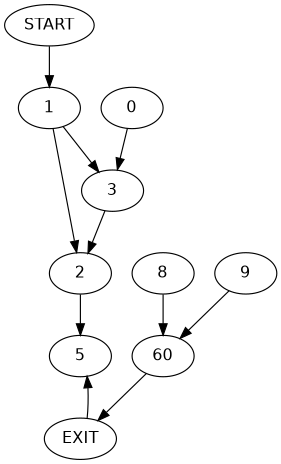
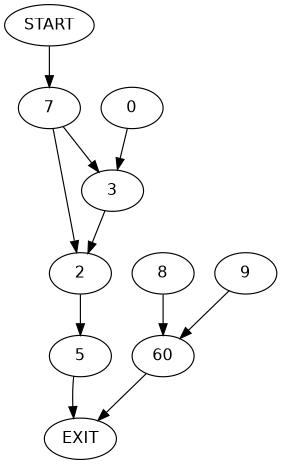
node "1": label "1" -> "7"
edge "EXIT" -> "5": reversed
